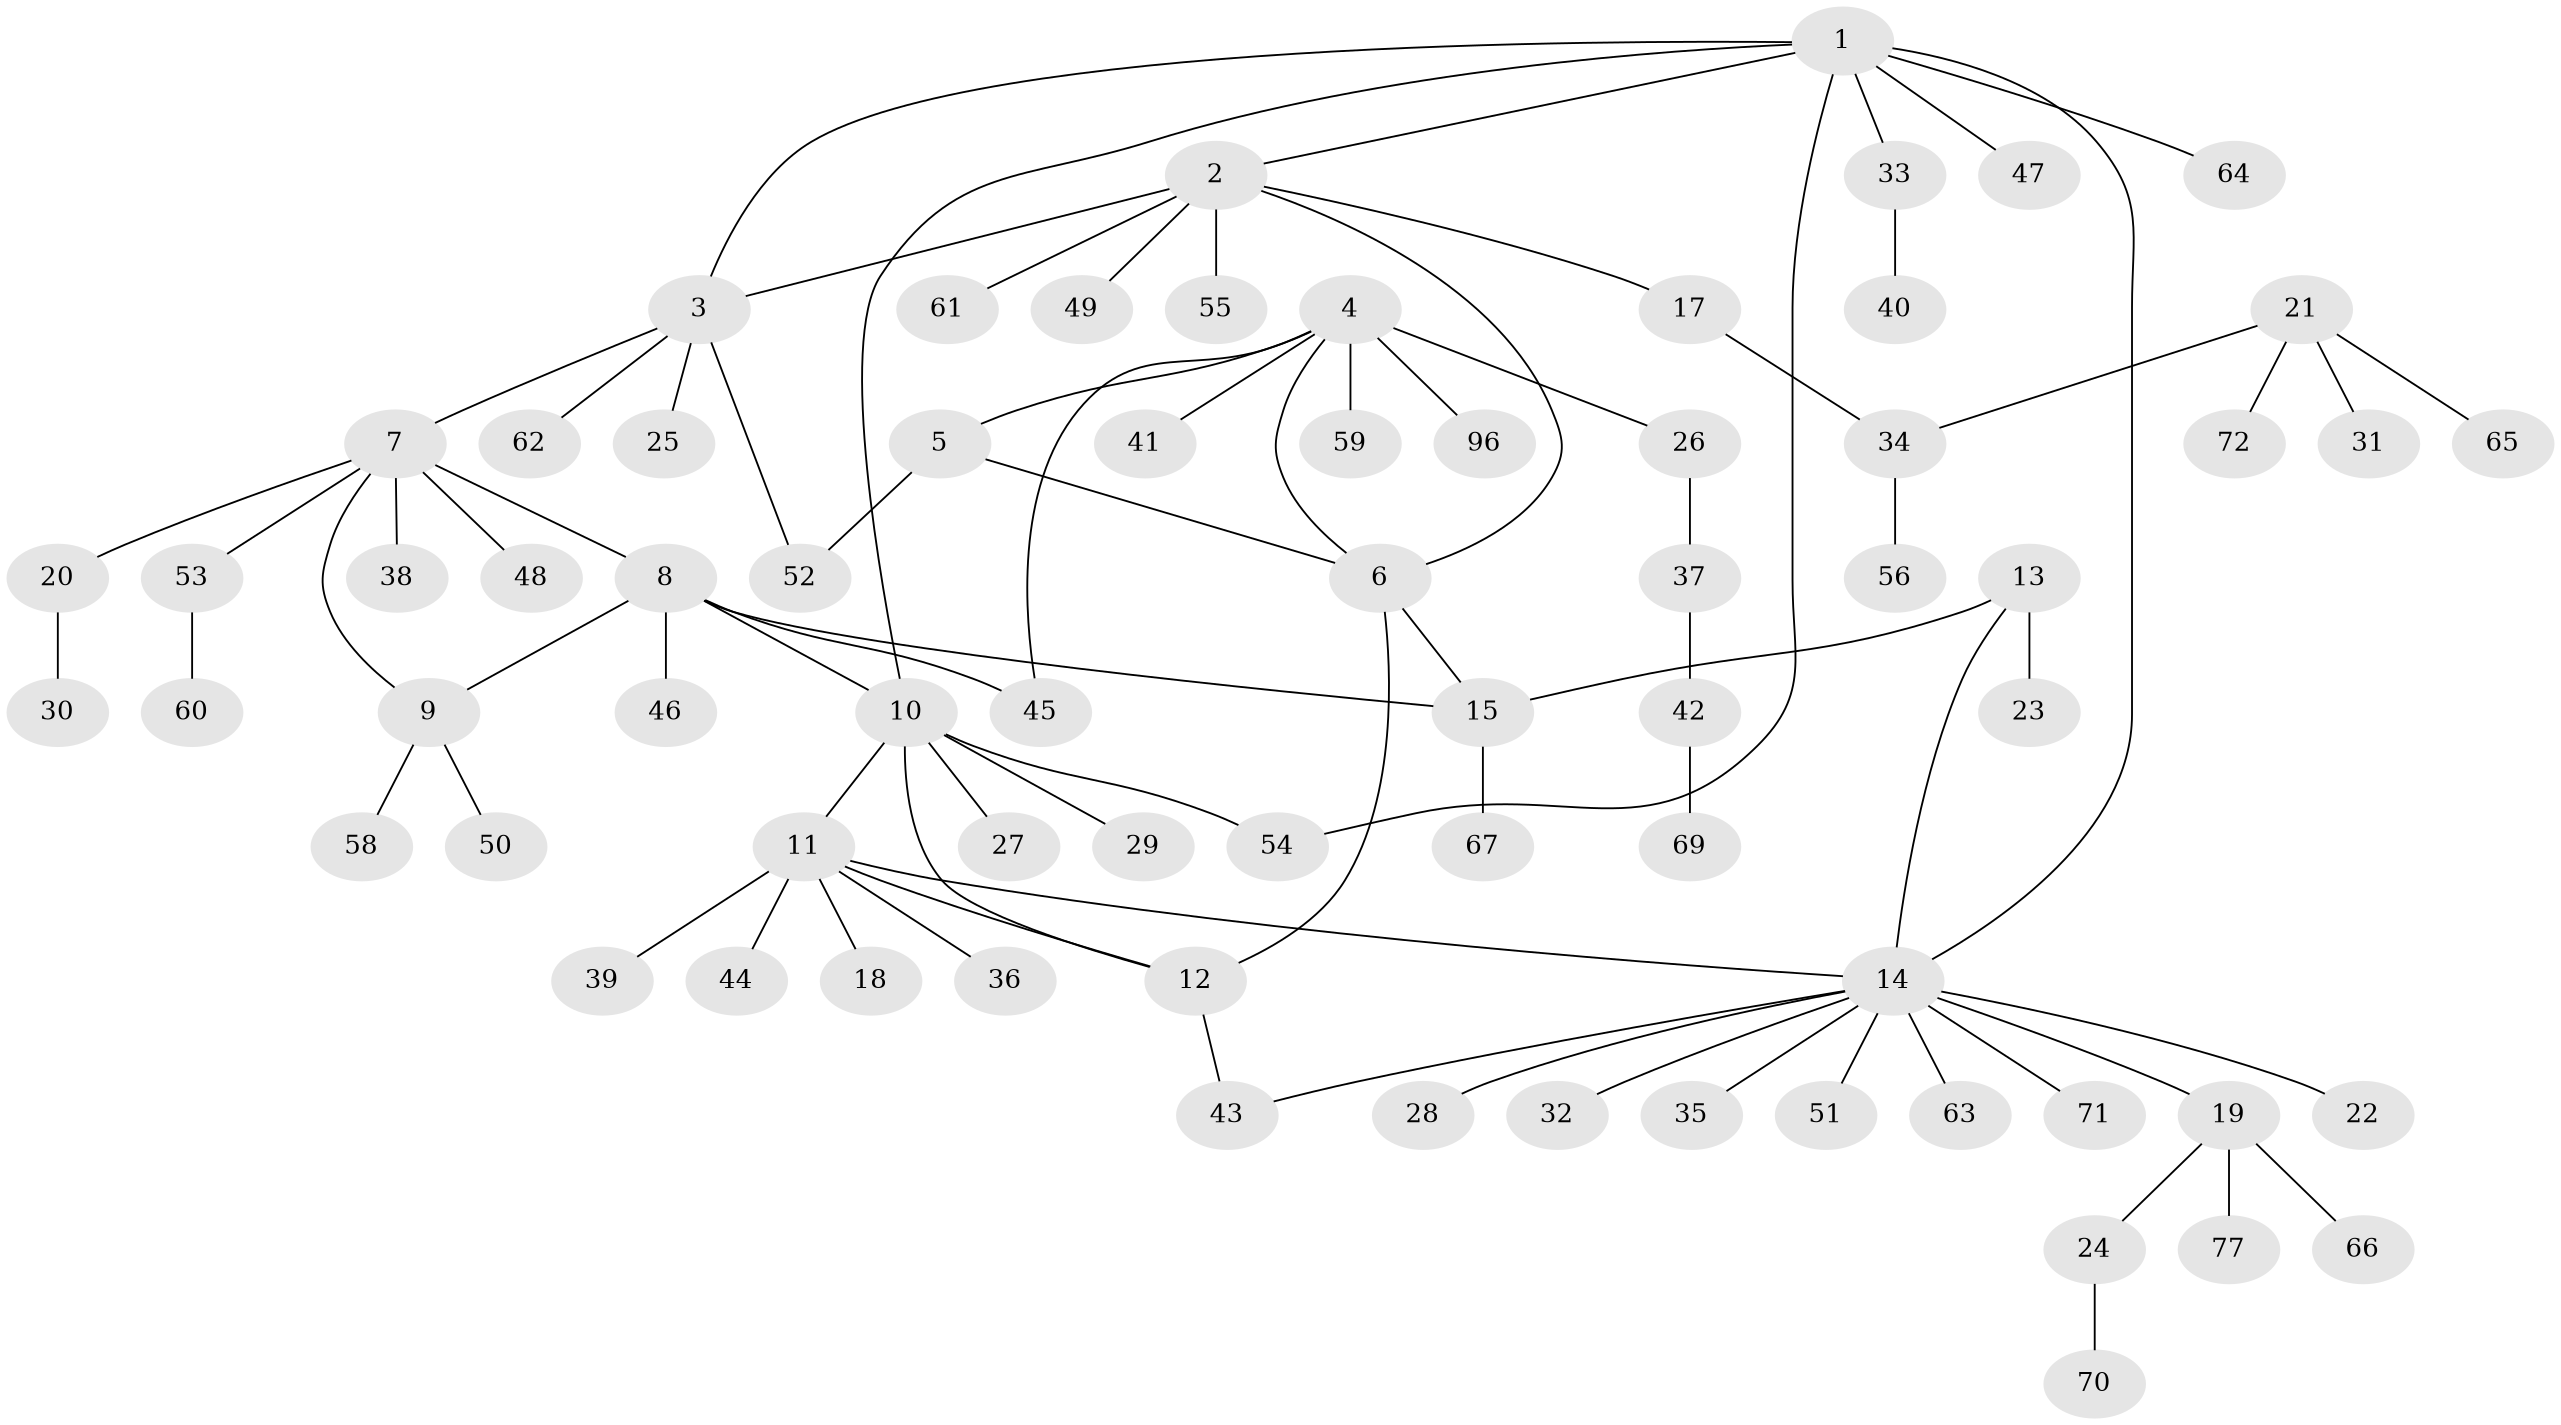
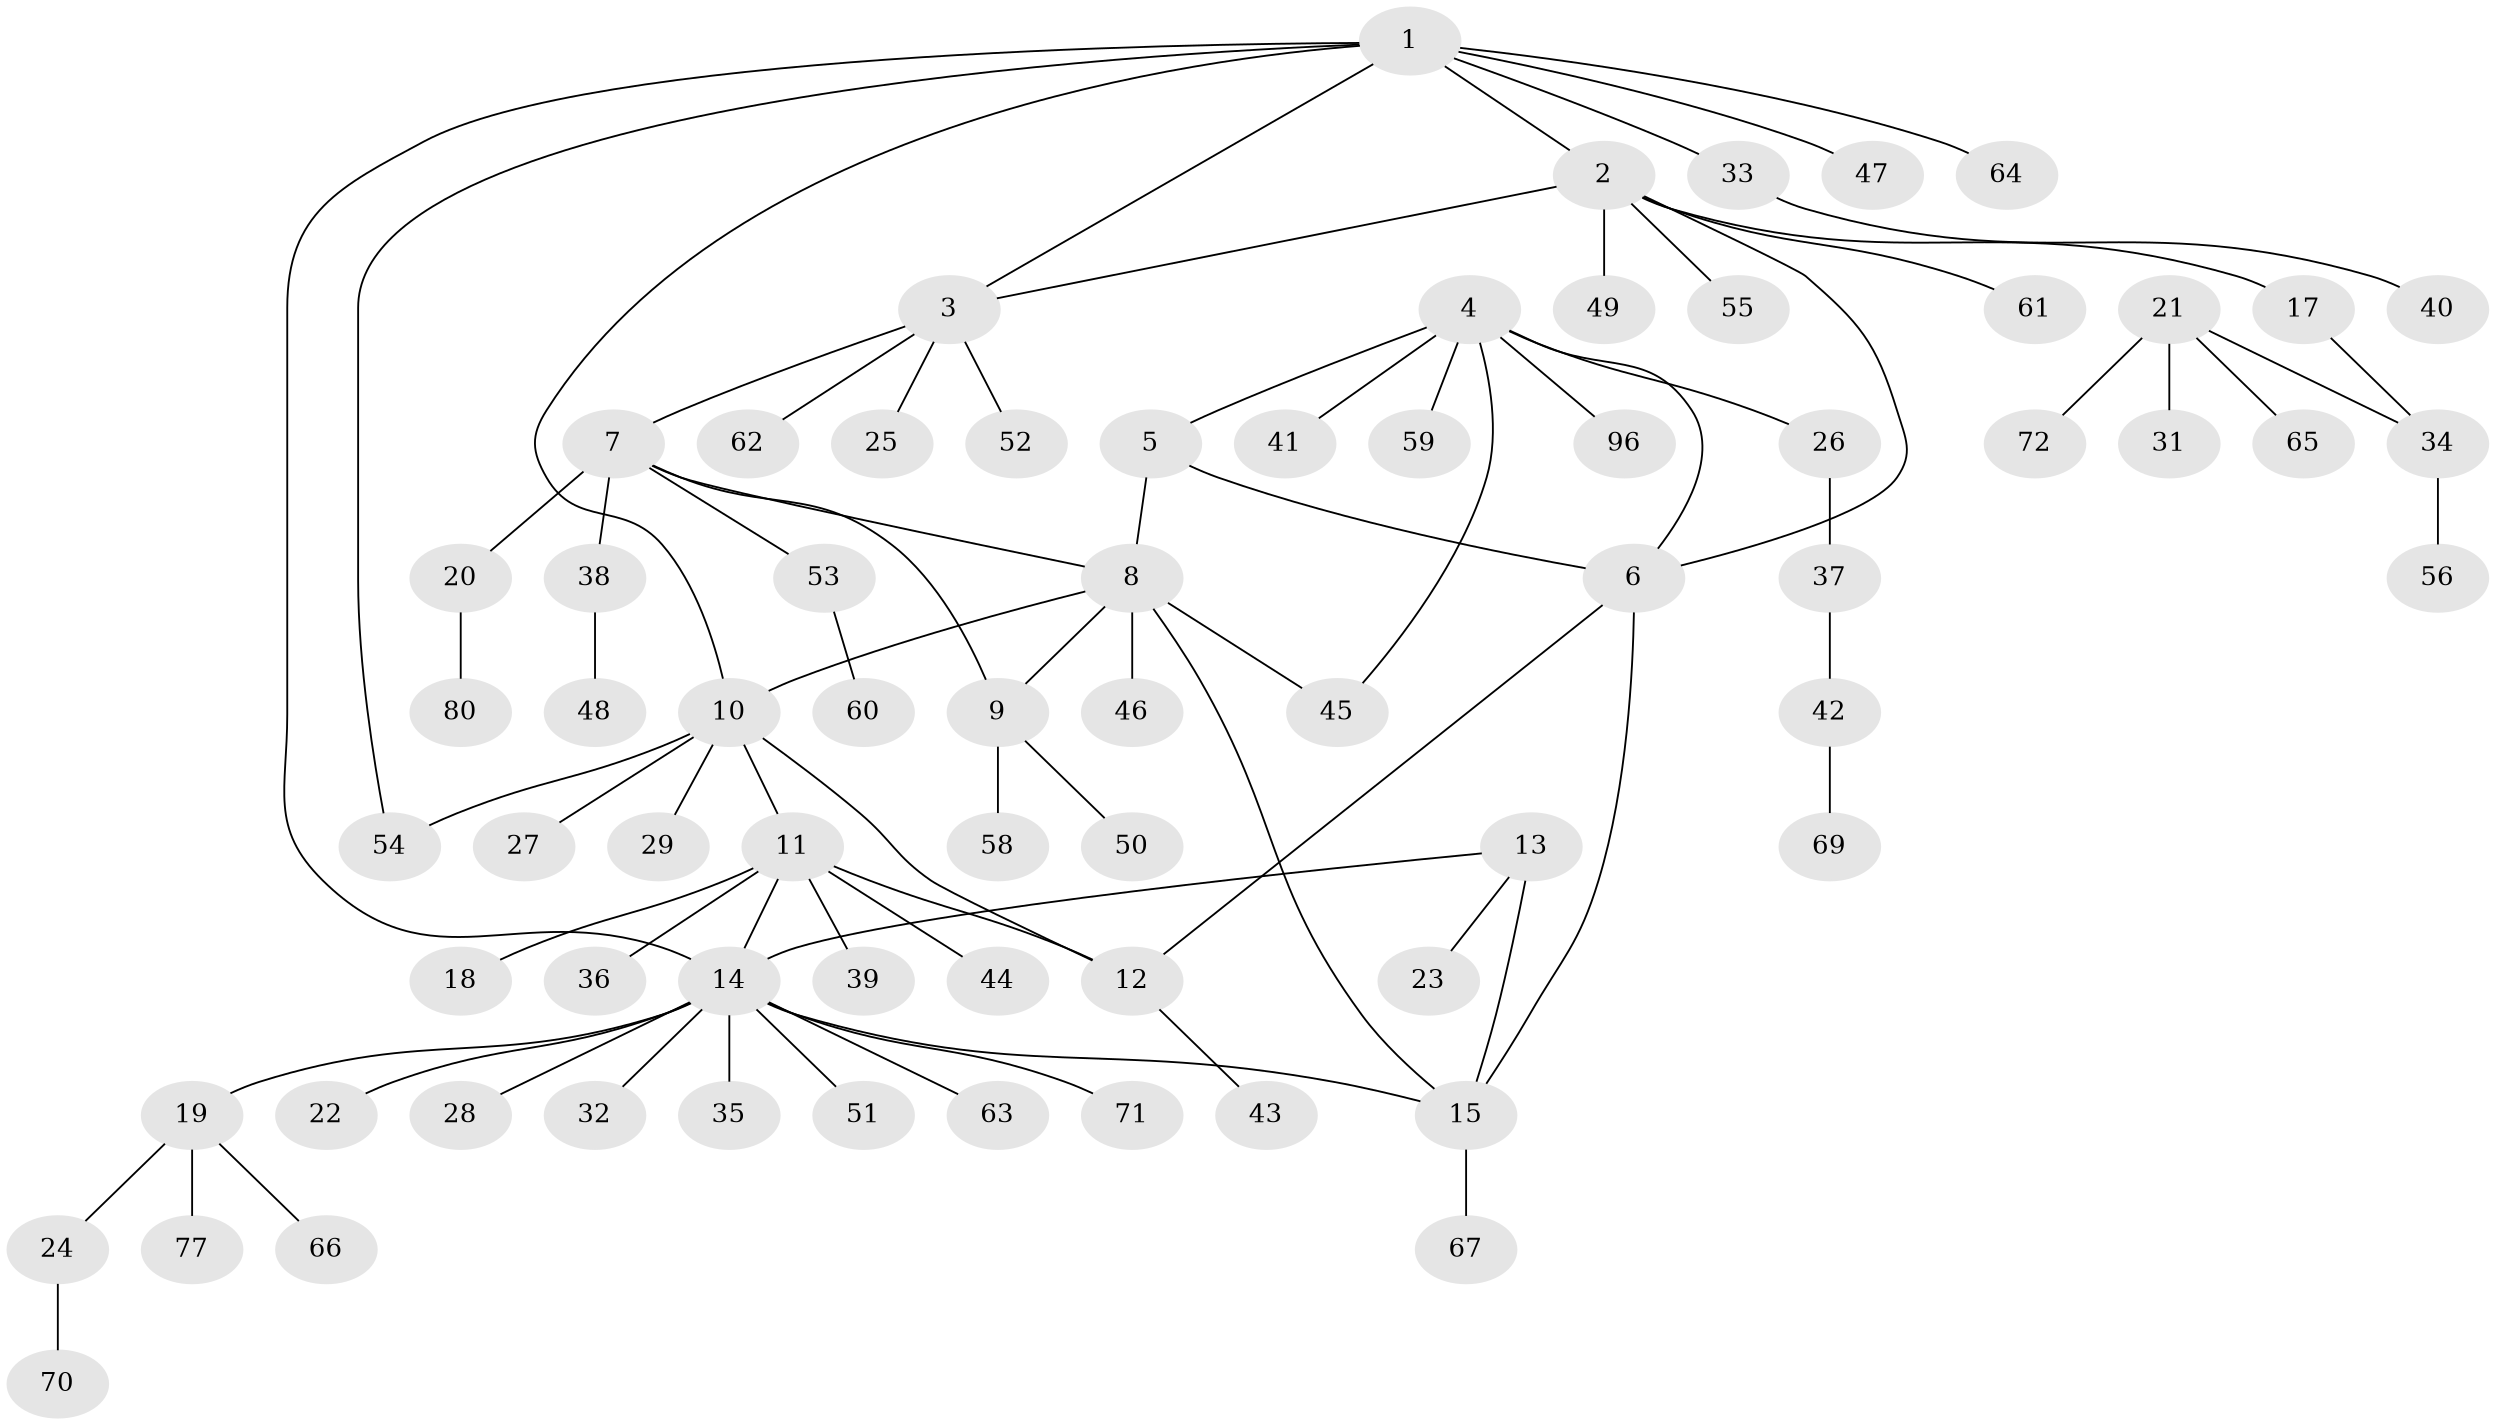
edge "7" -- "48": now "38" -- "48"
edge "5" -- "52": now "5" -- "8"
node "30": label "30" -> "80"
edge "14" -- "43": now "14" -- "15"
